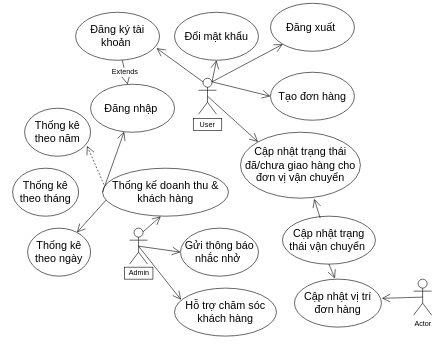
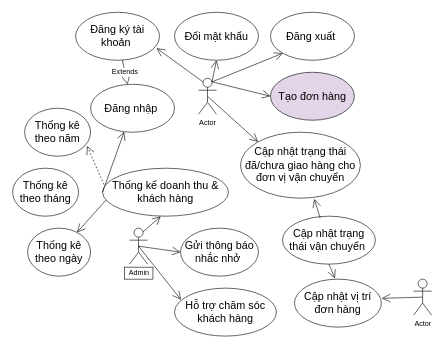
node "Đăng xuất": moved (312, 27) -> (312, 36)
node "Tạo đơn hàng": fillcolor #ffffff -> #e1d5e7
node "User": removed
